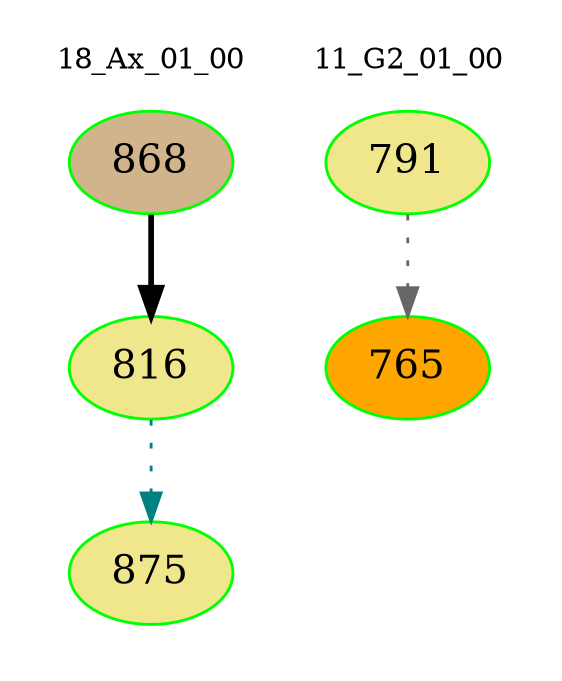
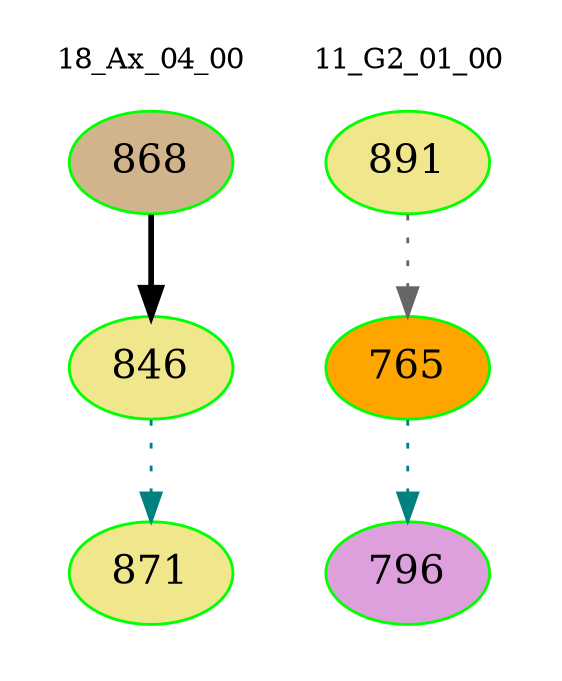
cluster "18_Ax_01_00": label "18_Ax_01_00" -> "18_Ax_04_00"
node "791": label "791" -> "891"
node "816": label "816" -> "846"
node "875": label "875" -> "871"
node "796": added
